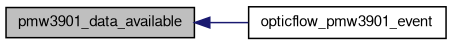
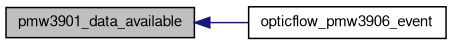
node "opticflow_pmw3901_event": label "opticflow_pmw3901_event" -> "opticflow_pmw3906_event"
